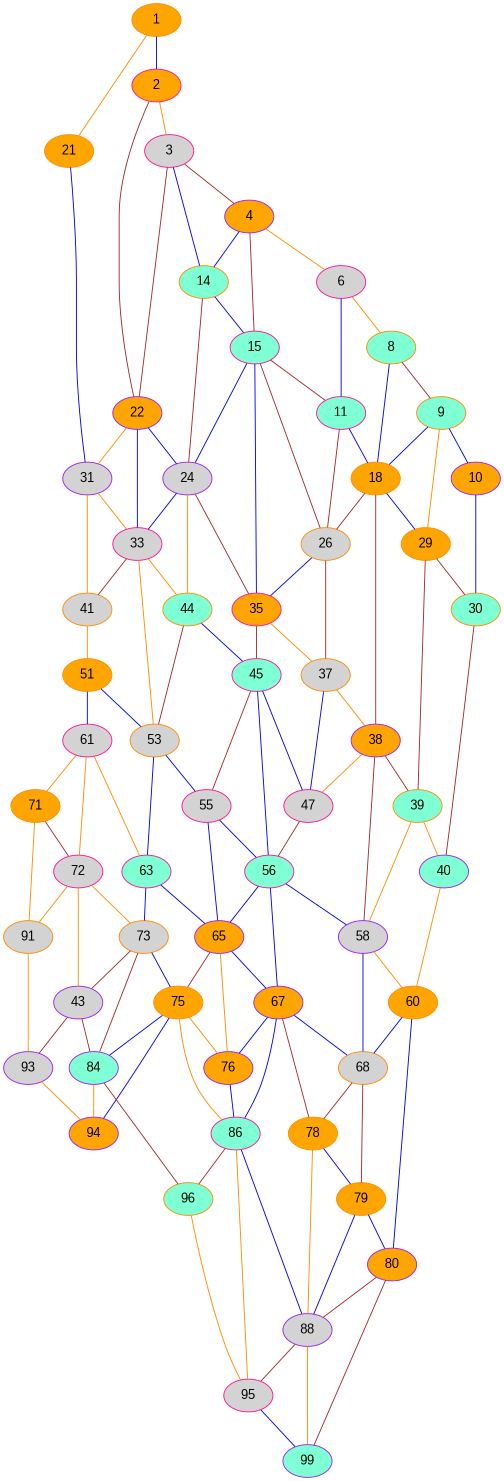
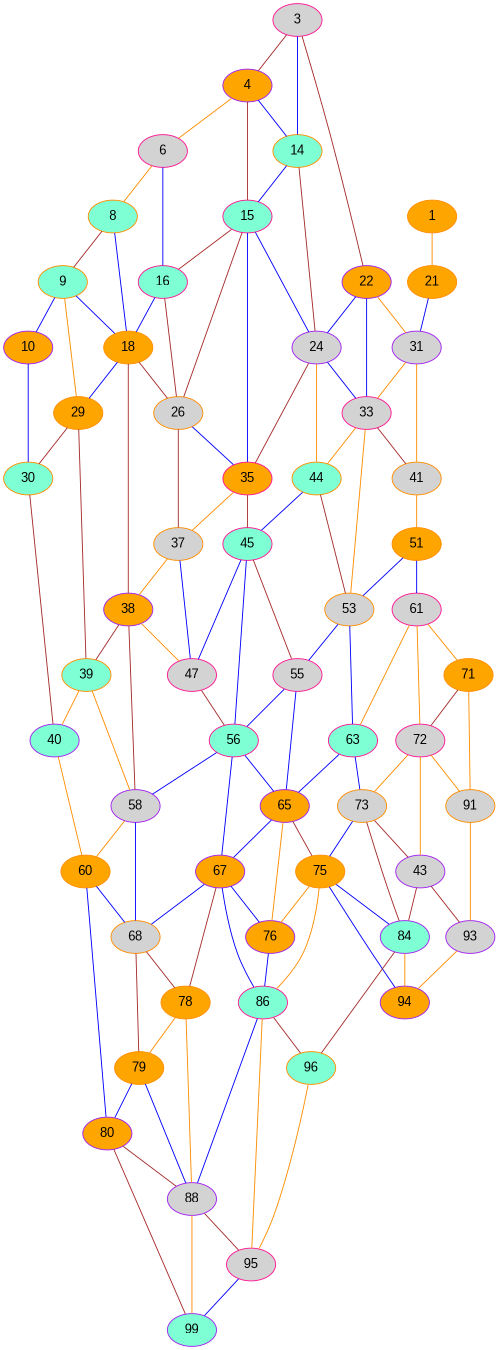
node "2": removed
node "11": label "11" -> "16"
edge "78" -- "79": color blue -> darkorange
